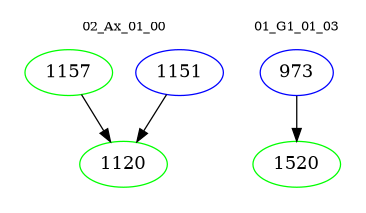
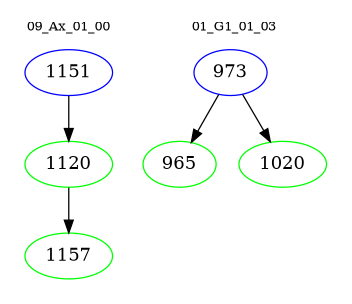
cluster "02_Ax_01_00": label "02_Ax_01_00" -> "09_Ax_01_00"
edge "1157" -> "1120": reversed
node "965": added
node "1520": label "1520" -> "1020"
